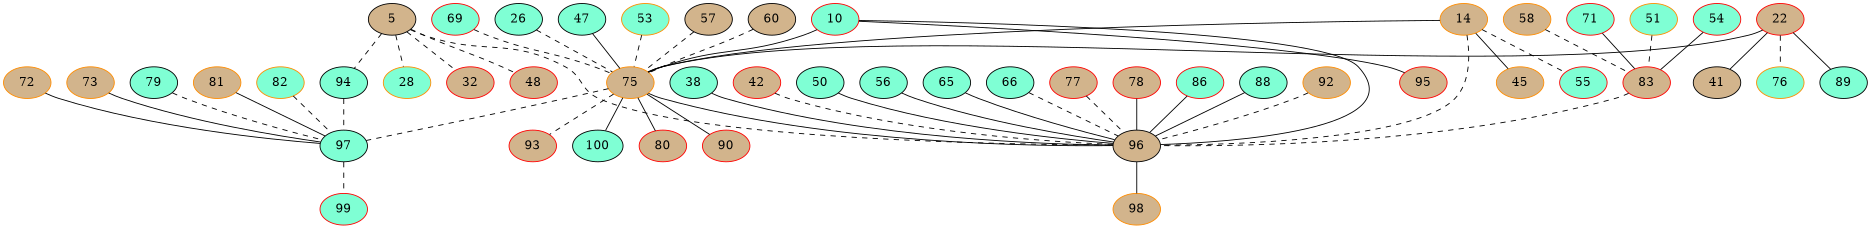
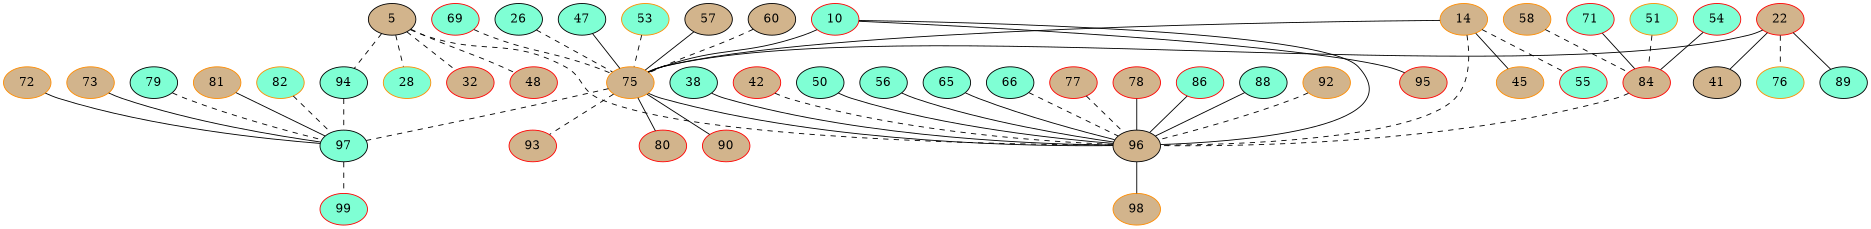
edge "57" -- "75": style dashed -> solid
node "83": label "83" -> "84"
node "100": removed
